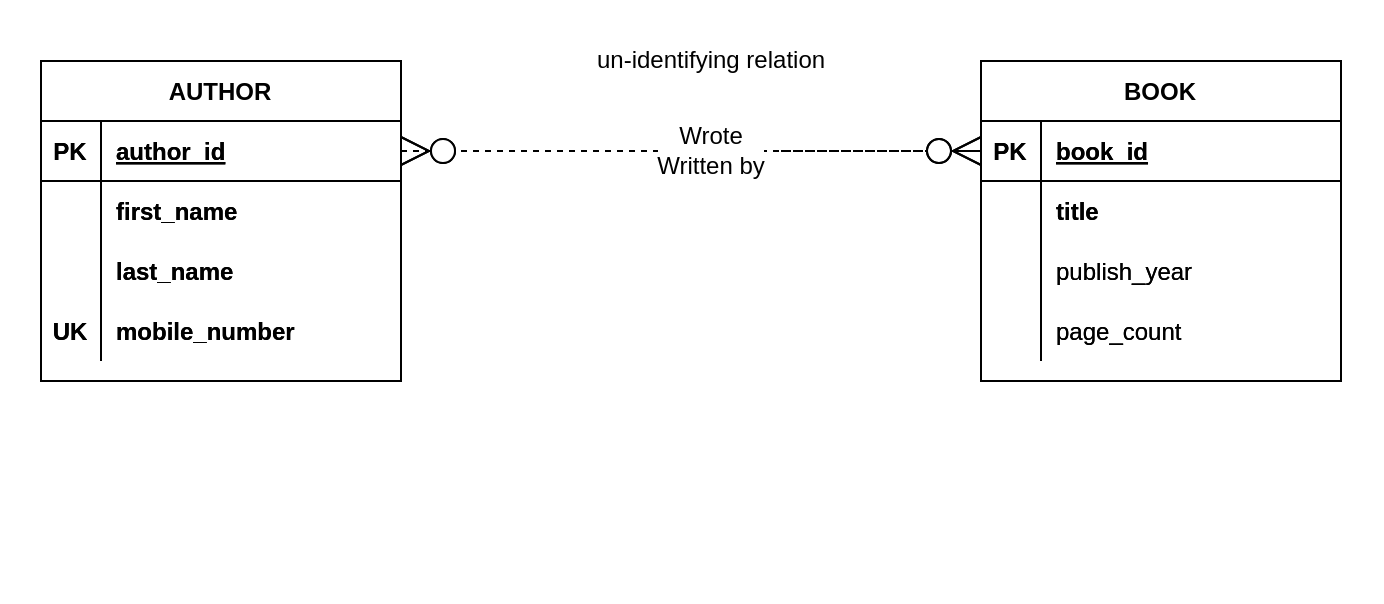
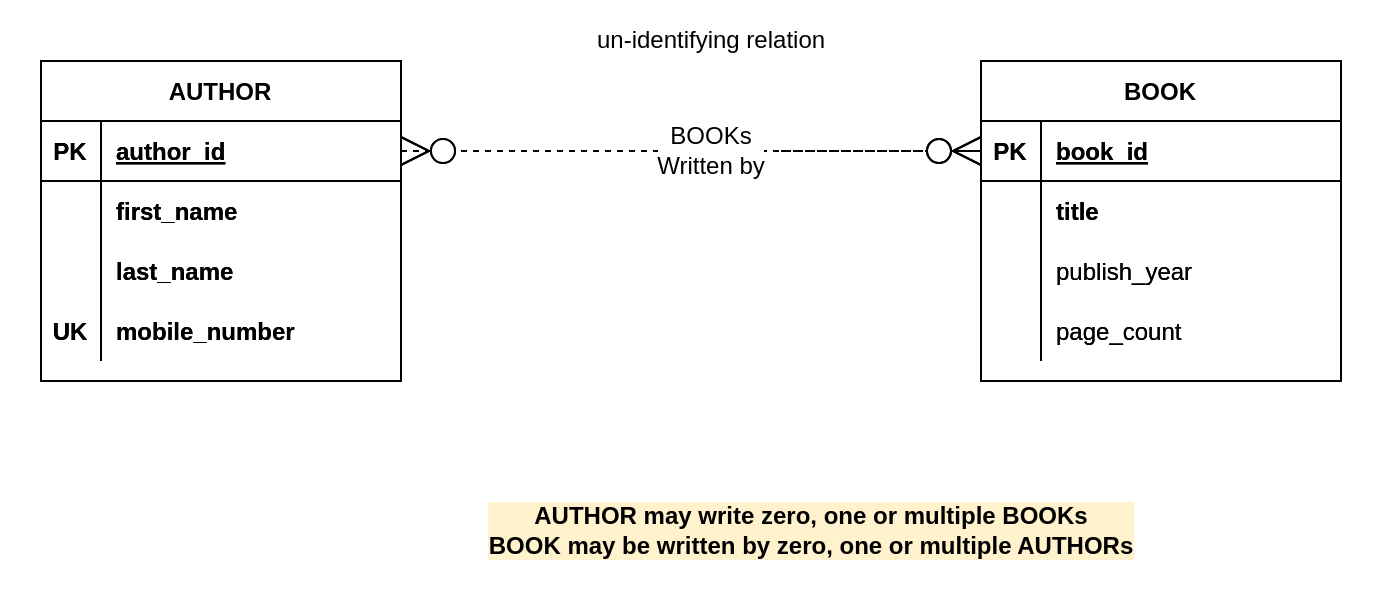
node "un-identifying relation": moved (711, 61) -> (711, 41)
node "Wrote Written by": label "Wrote Written by" -> "BOOKs Written by"
node "AUTHOR may write zero, one or multiple BOOKs BOOK may be written by zero, one or multiple AUTHORs": added
